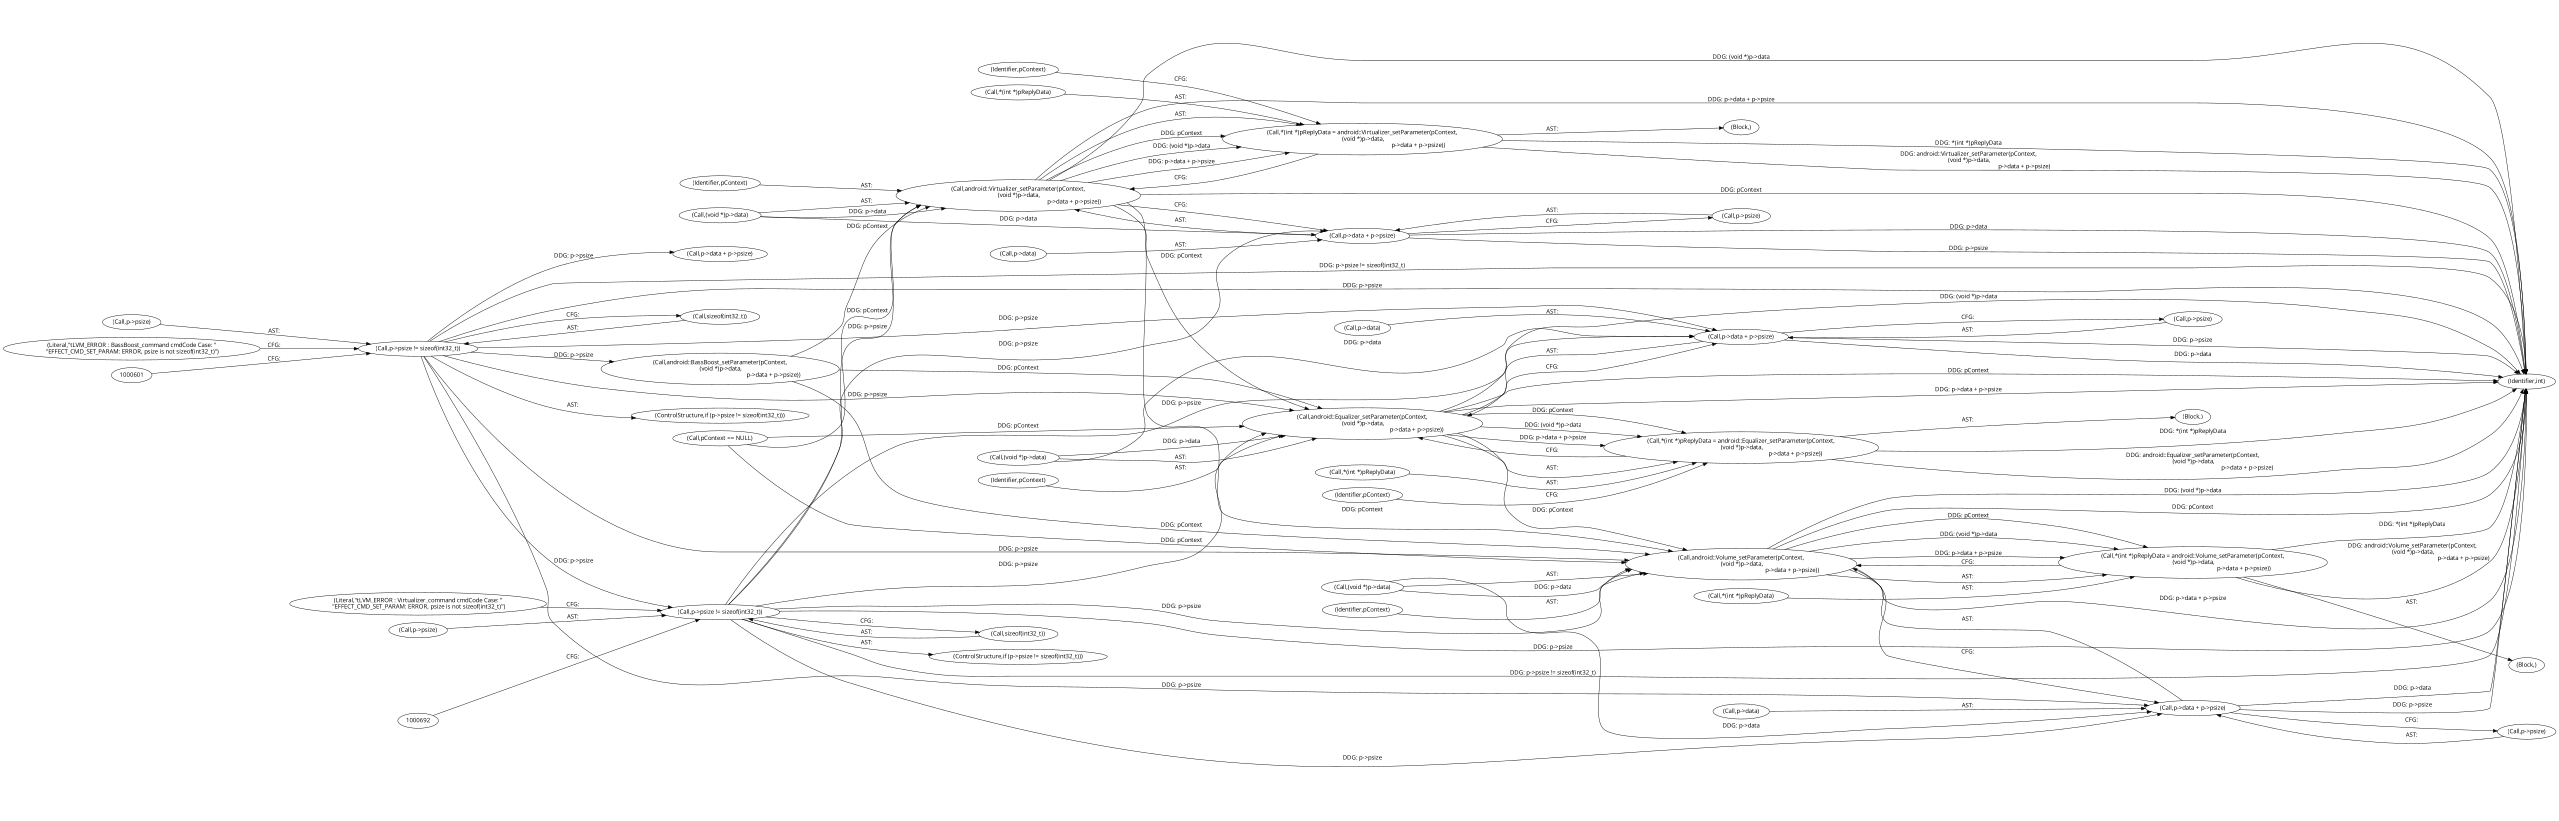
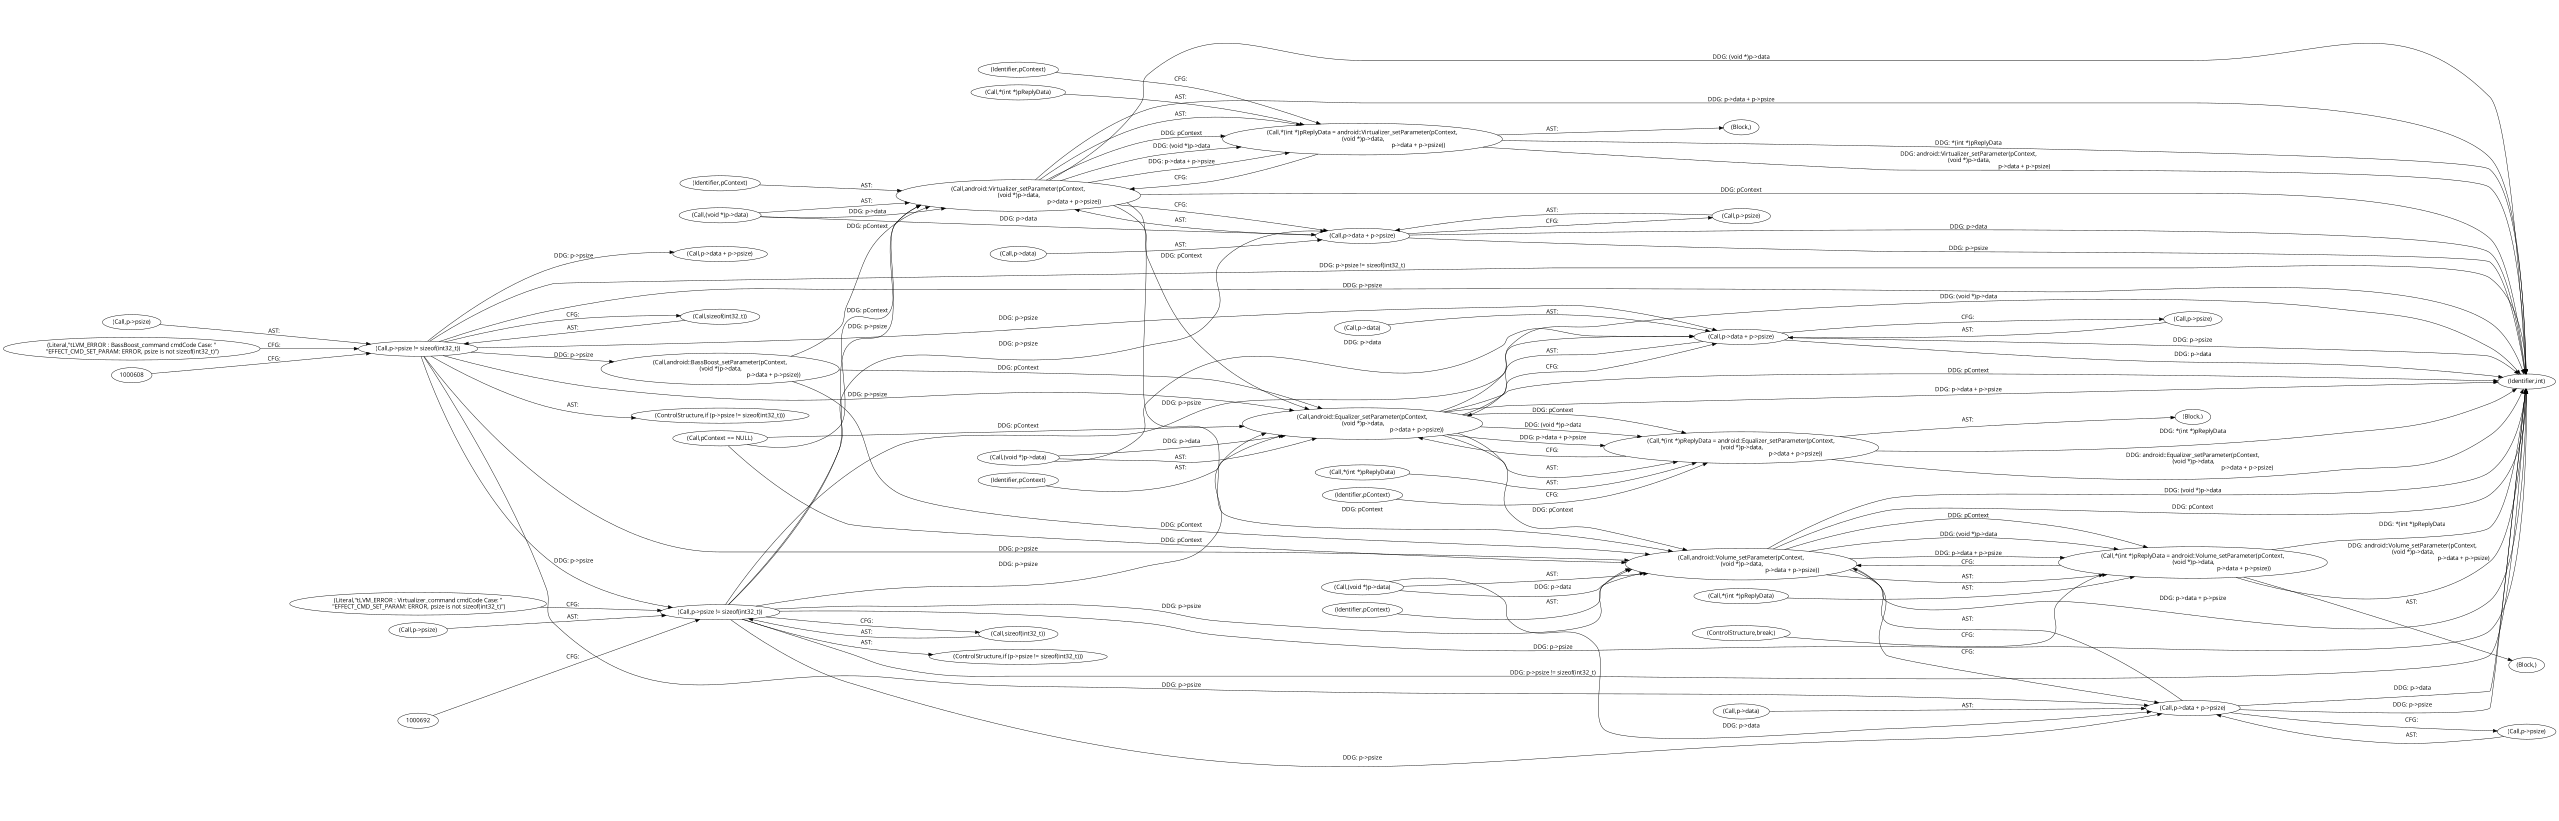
node "1000601": label "1000601" -> "1000608"
node "(ControlStructure,break;)": added
